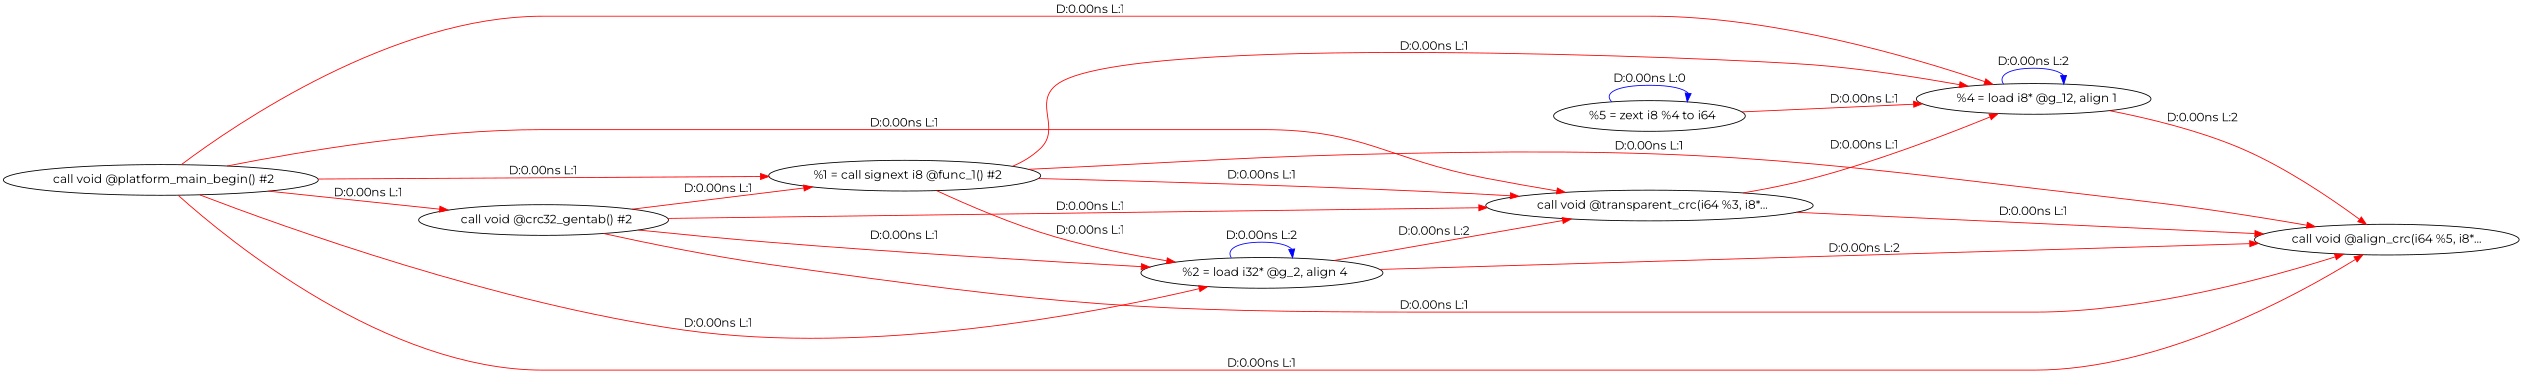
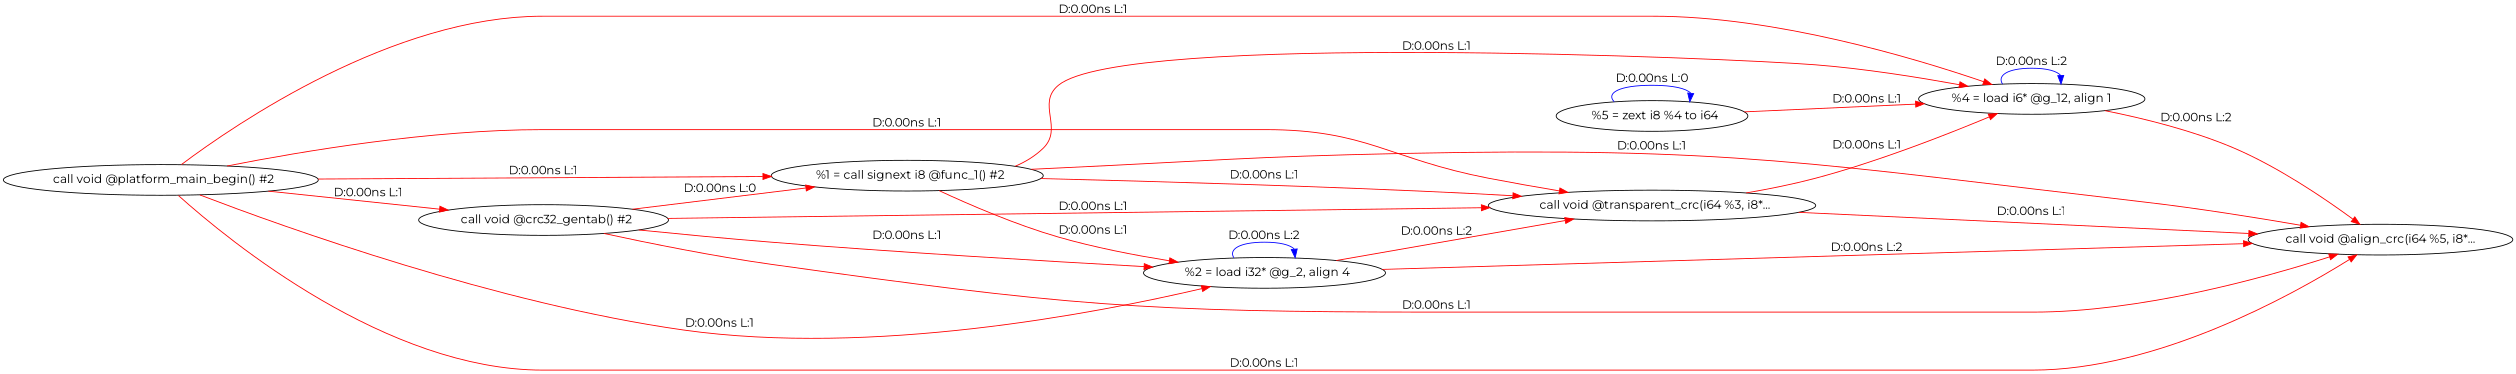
node "%4 = load i8* @g_12, align 1": label "%4 = load i8* @g_12, align 1" -> "%4 = load i6* @g_12, align 1"
edge "call void @crc32_gentab() #2" -> "%1 = call signext i8 @func_1() #2": label "D:0.00ns L:1" -> "D:0.00ns L:0"
